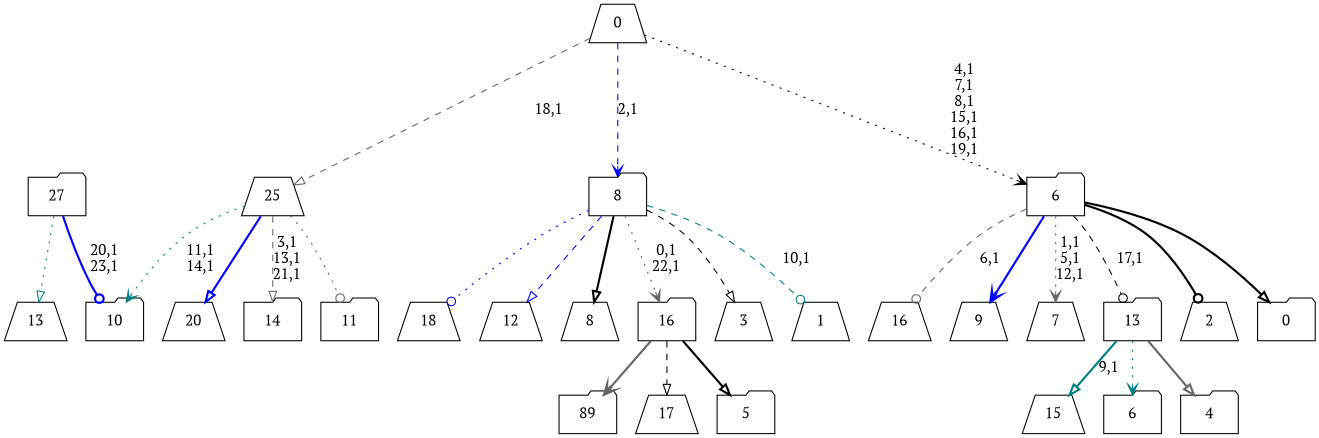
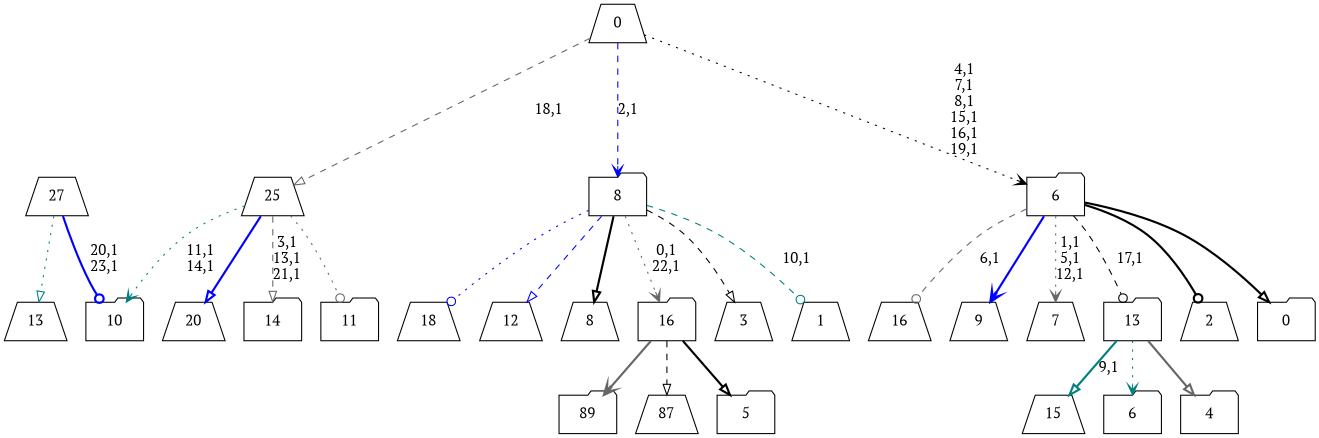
node "27": shape folder -> trapezium
node "17": label "17" -> "87"
